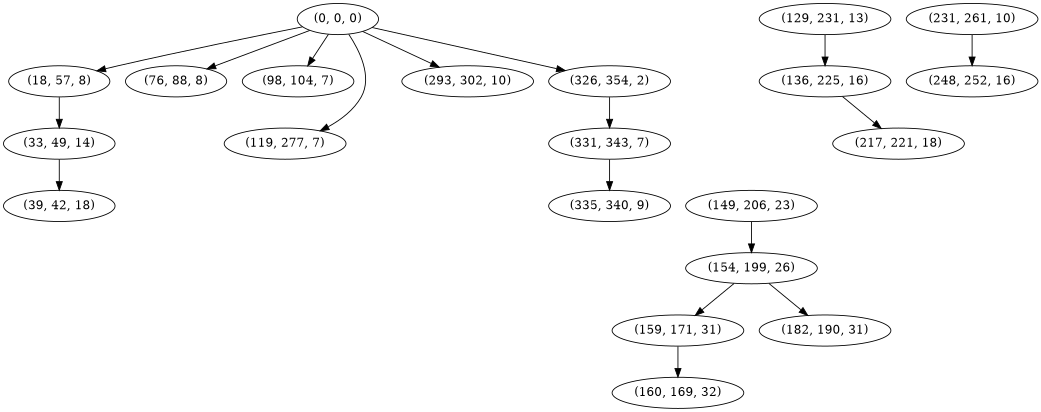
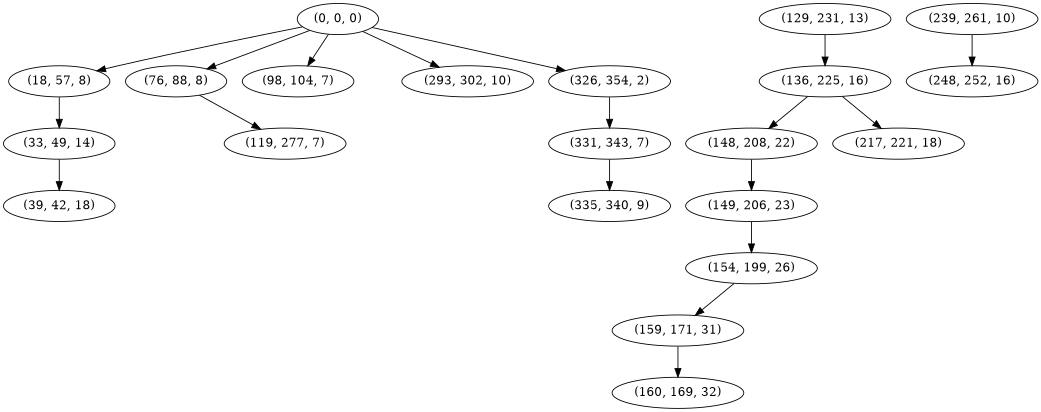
node "(231, 261, 10)": label "(231, 261, 10)" -> "(239, 261, 10)"
edge "(0, 0, 0)" -> "(119, 277, 7)": now "(76, 88, 8)" -> "(119, 277, 7)"
node "(148, 208, 22)": added
node "(182, 190, 31)": removed
